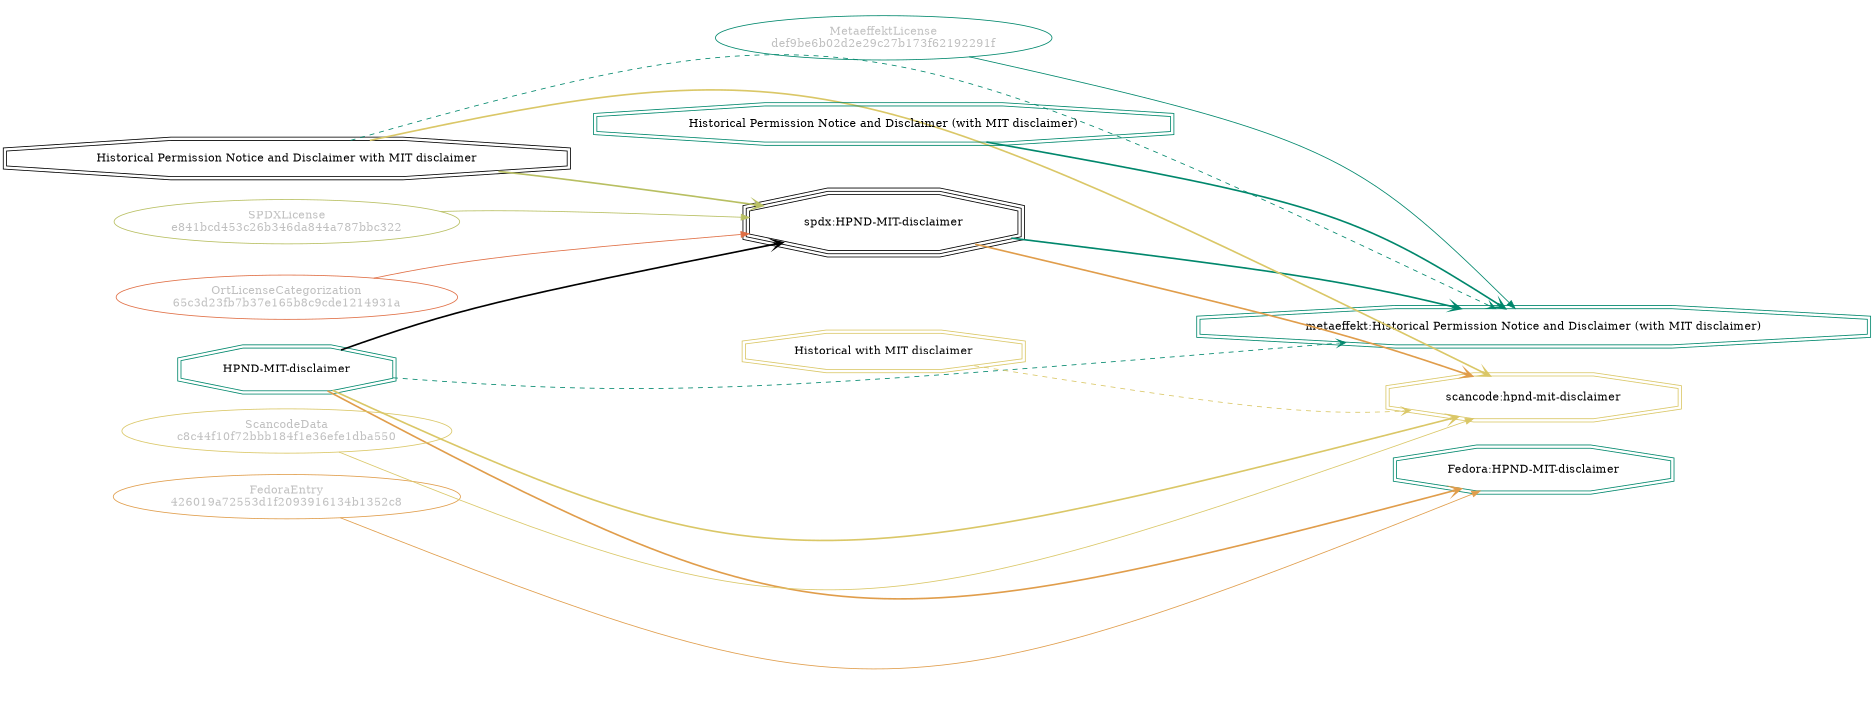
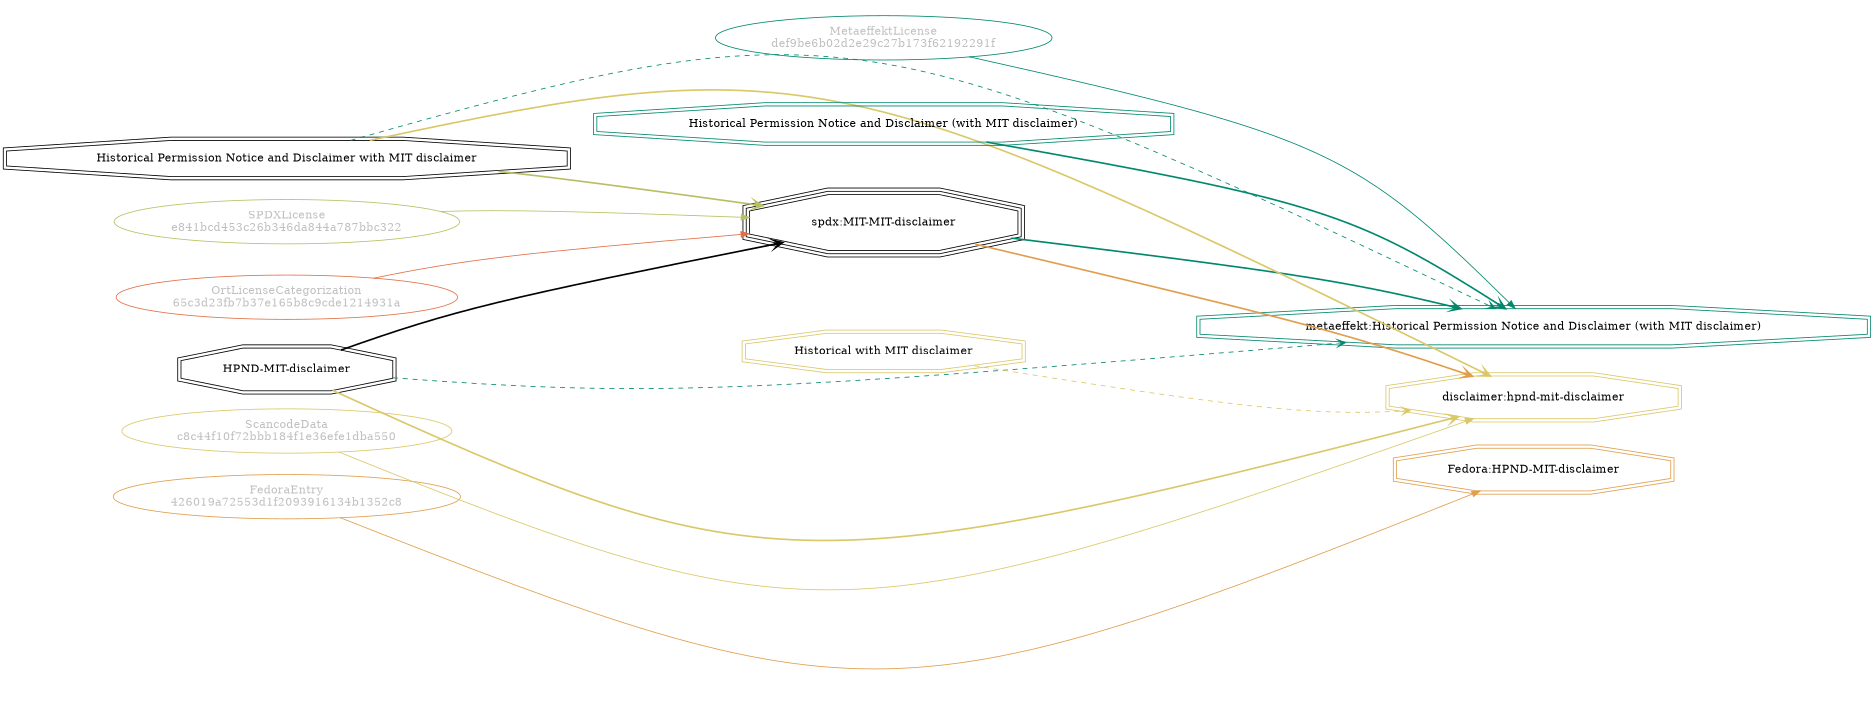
node "spdx:HPND-MIT-disclaimer": label "spdx:HPND-MIT-disclaimer" -> "spdx:MIT-MIT-disclaimer"
node "HPND-MIT-disclaimer": color #00876c -> black
node "scancode:hpnd-mit-disclaimer": label "scancode:hpnd-mit-disclaimer" -> "disclaimer:hpnd-mit-disclaimer"
node "Fedora:HPND-MIT-disclaimer": color #00876c -> #e09d4b
edge "HPND-MIT-disclaimer" -> "Fedora:HPND-MIT-disclaimer": removed
